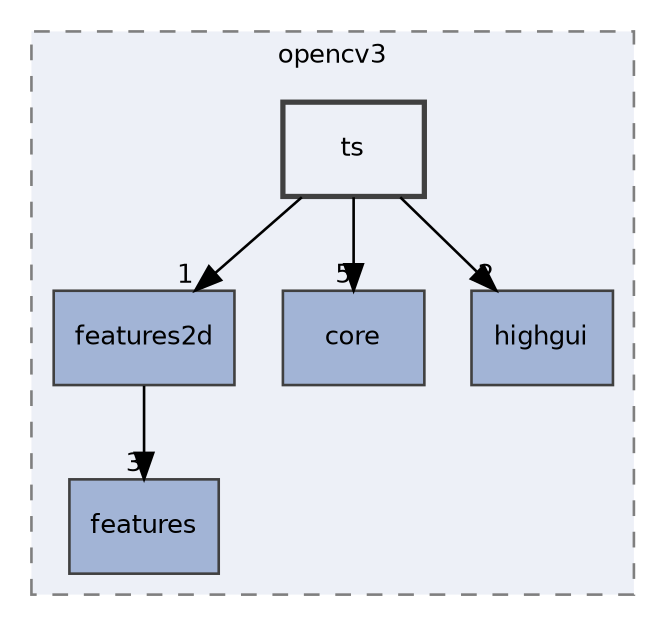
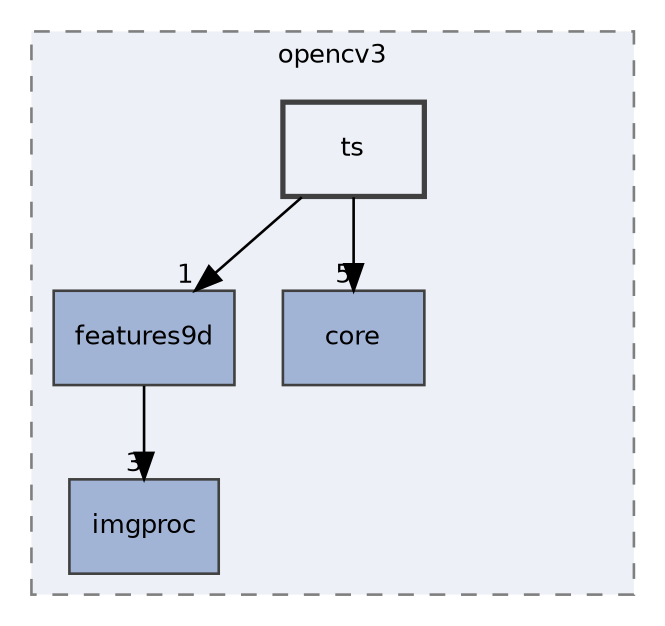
node "features2d": label "features2d" -> "features9d"
node "highgui": removed
node "features": label "features" -> "imgproc"
